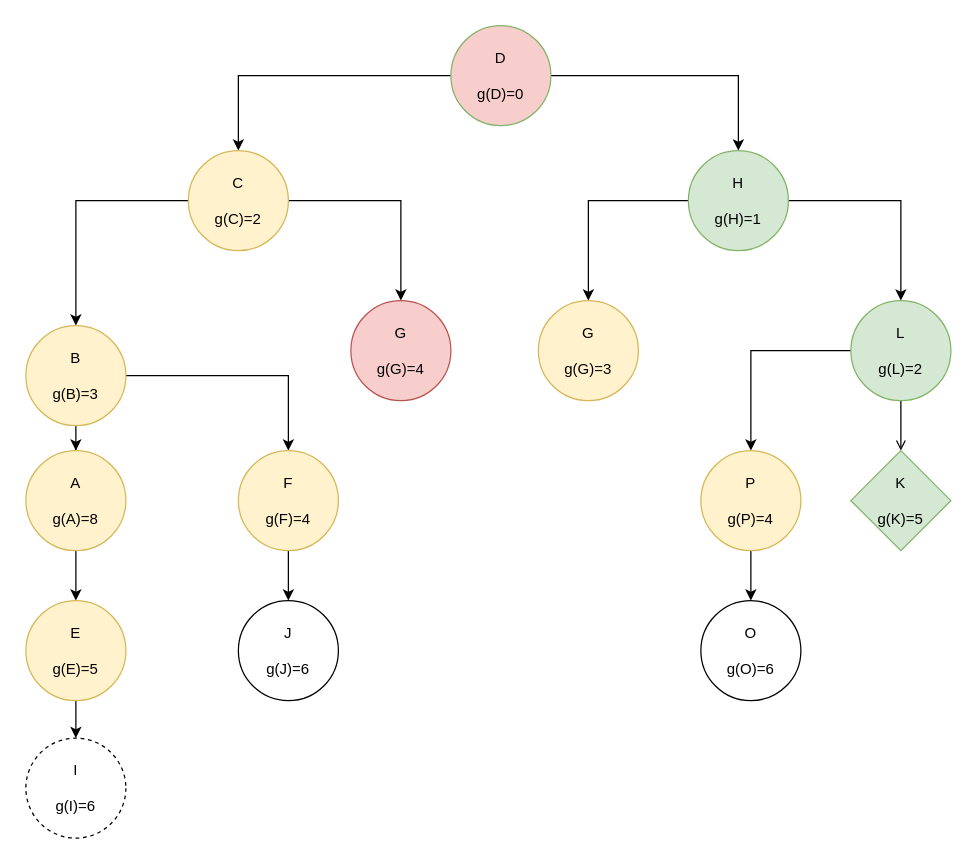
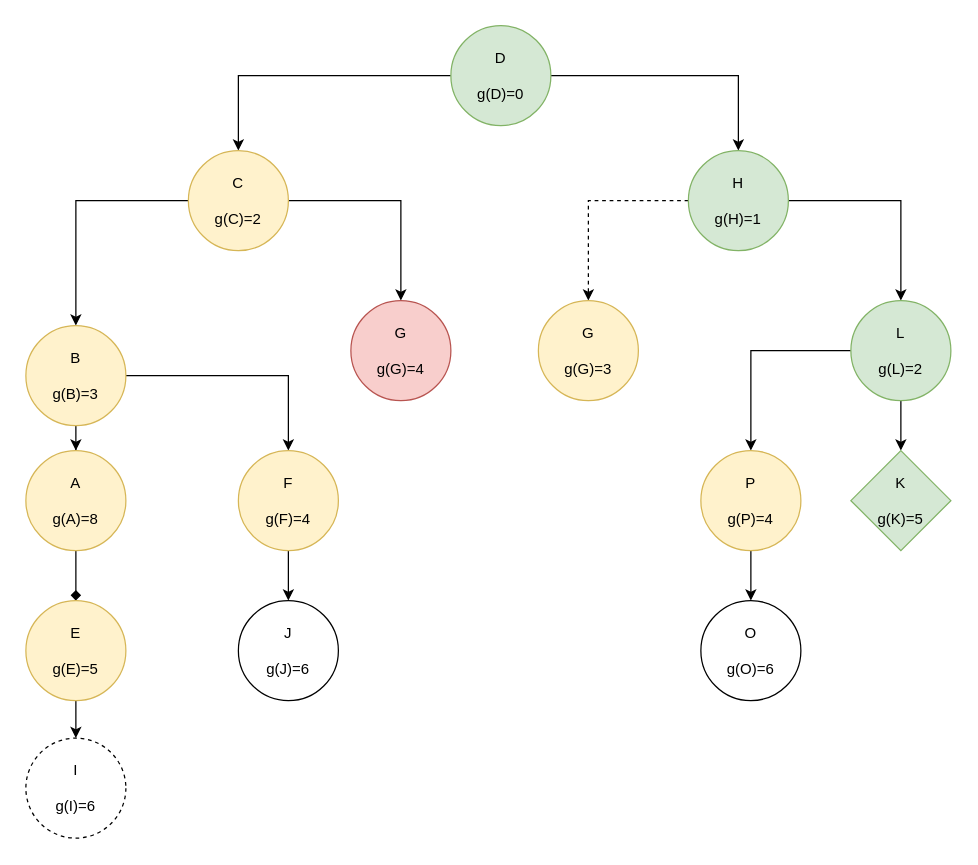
node "D g(D)=0": fillcolor #f8cecc -> #d5e8d4
edge "H g(H)=1" -> "G g(G)=3": style solid -> dashed
edge "L g(L)=2" -> "K g(K)=5": arrowhead open -> classic
edge "A g(A)=8" -> "E g(E)=5": arrowhead classic -> diamond
